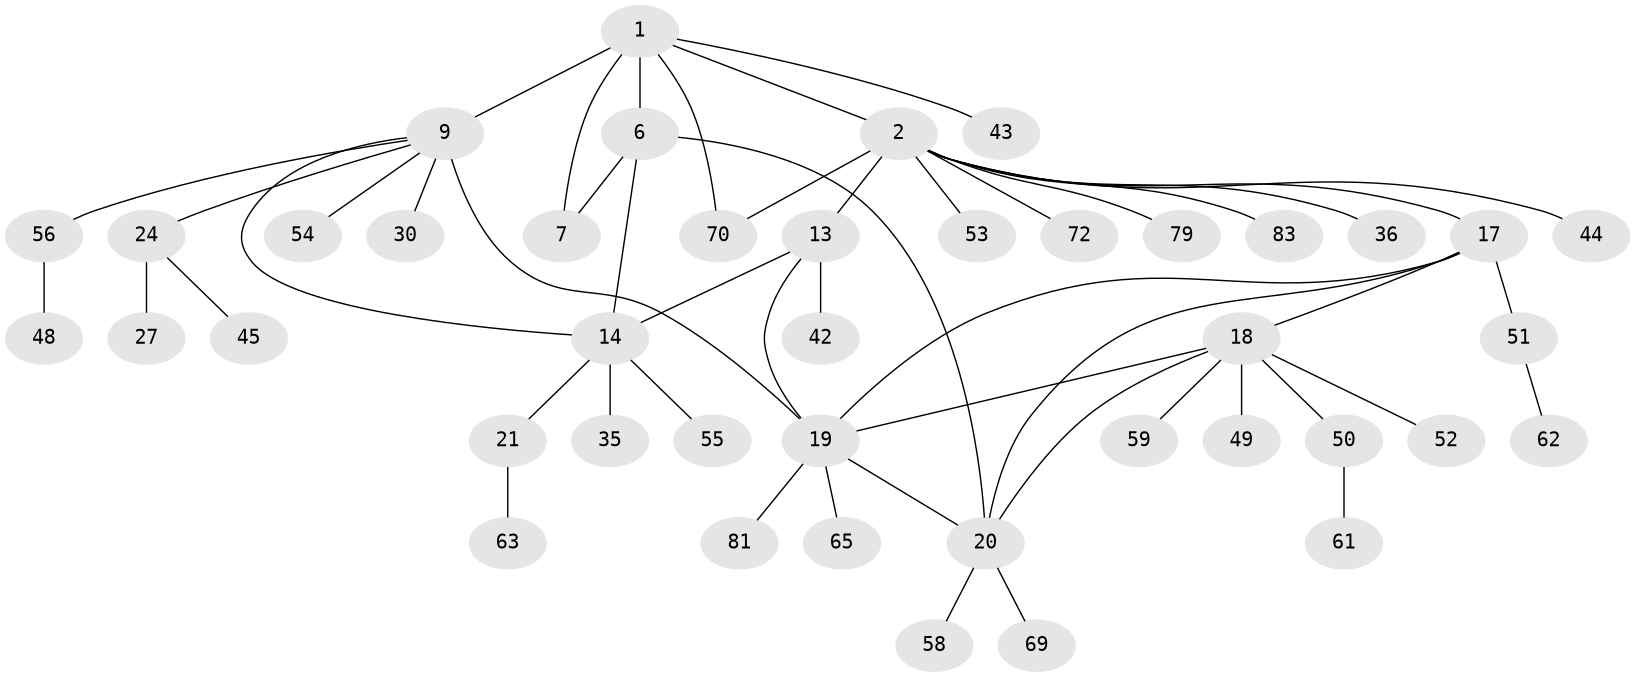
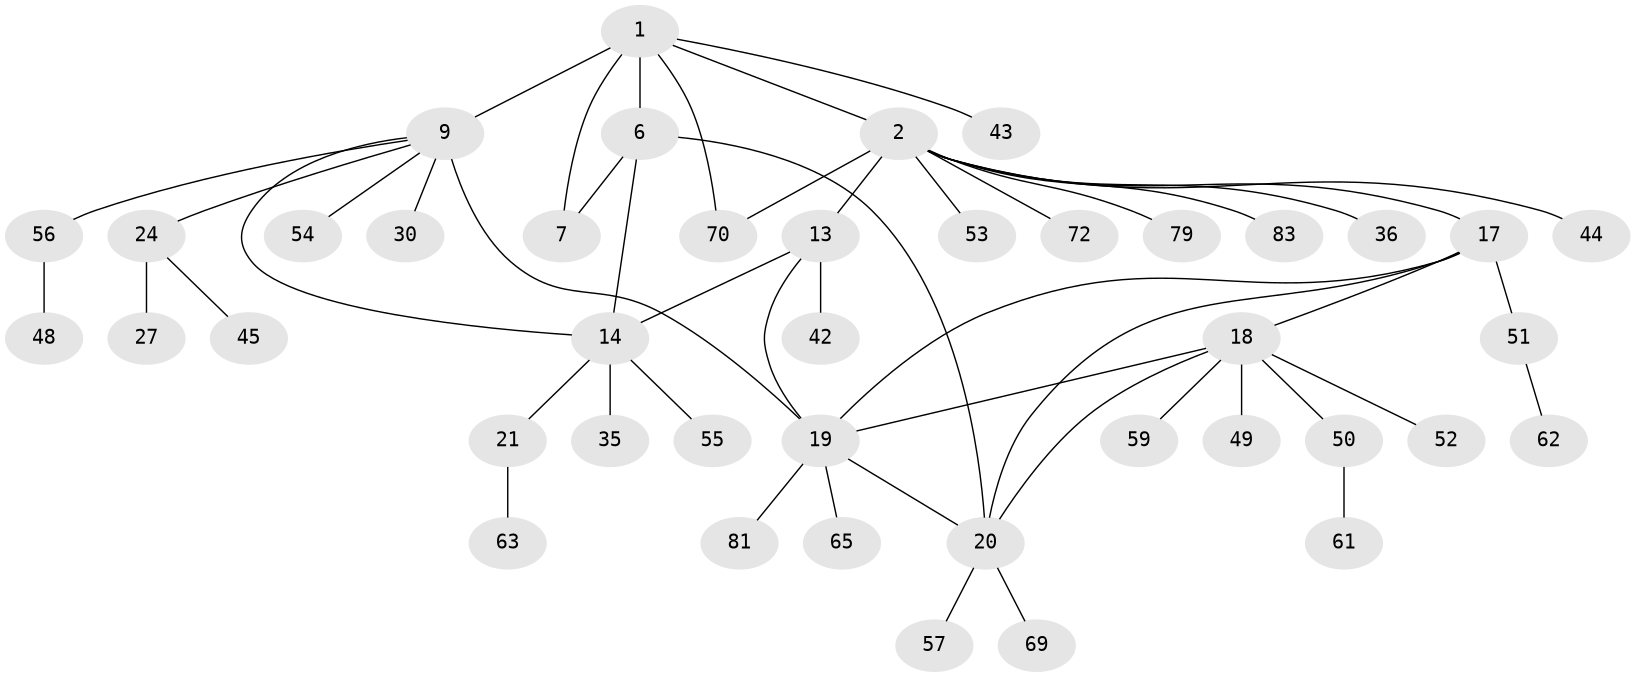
node "58": label "58" -> "57"
